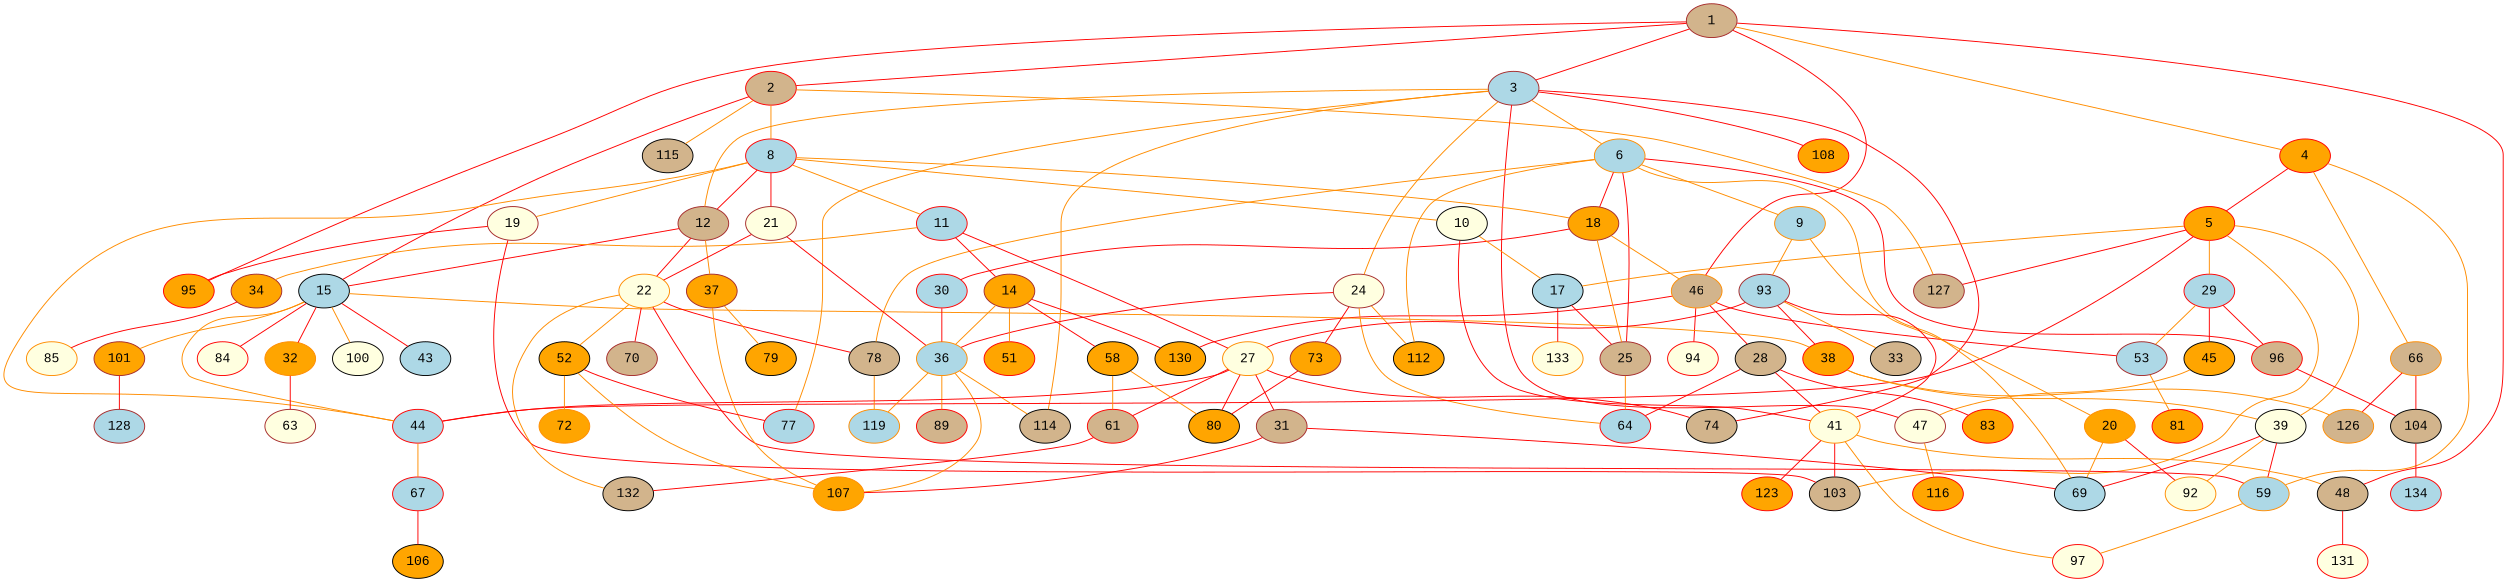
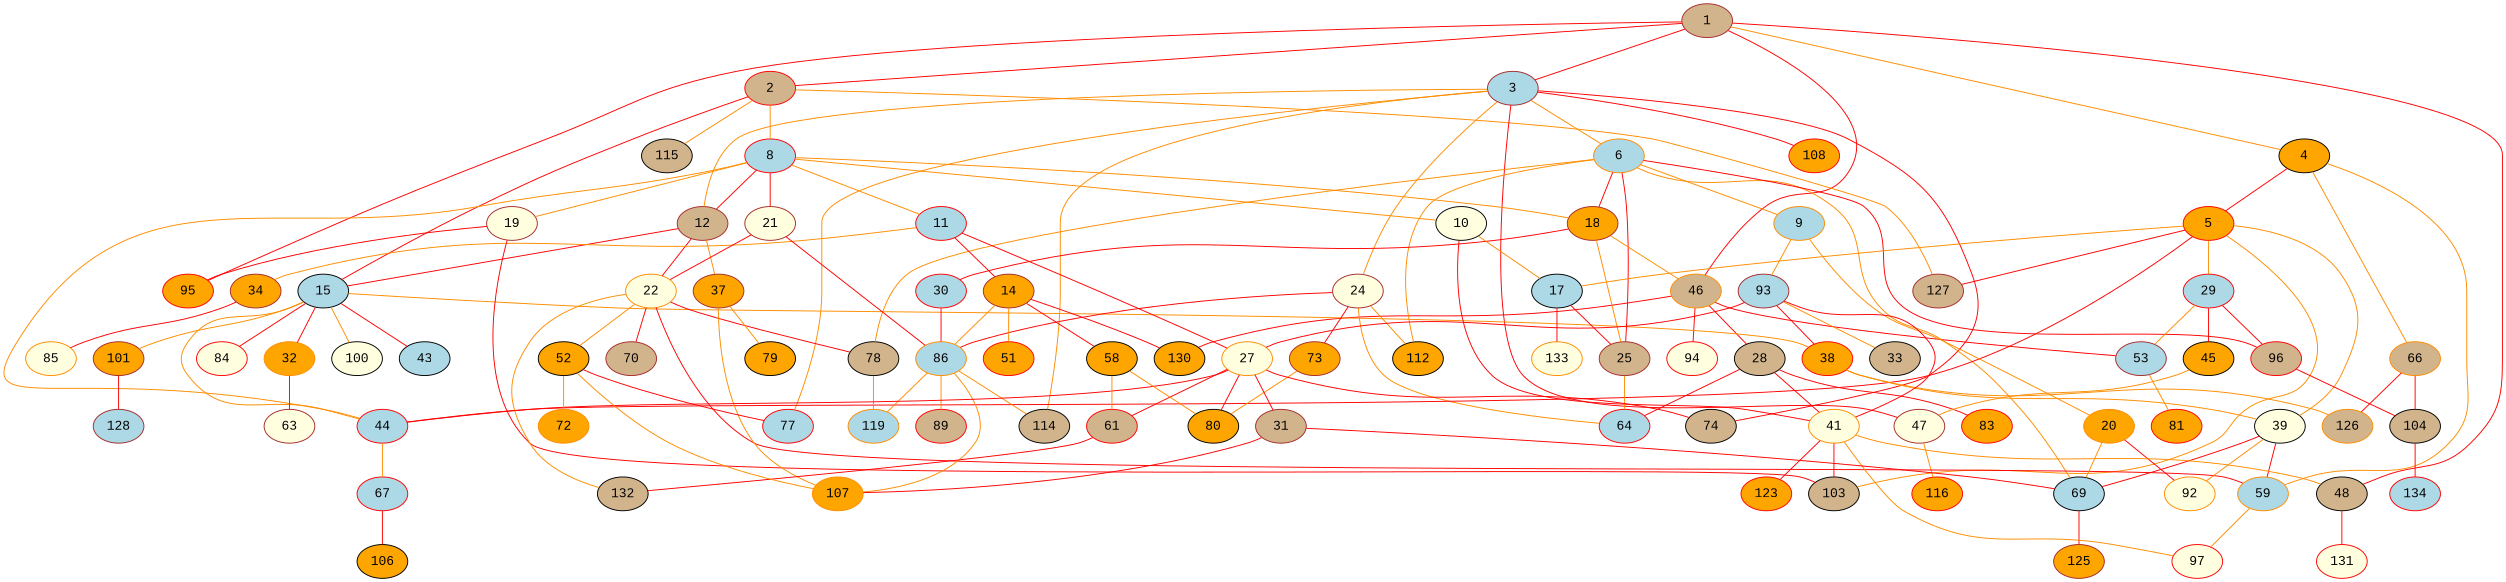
node "4": color red -> black
node "36": label "36" -> "86"
edge "73" -- "80": color red -> darkorange
node "125": added
